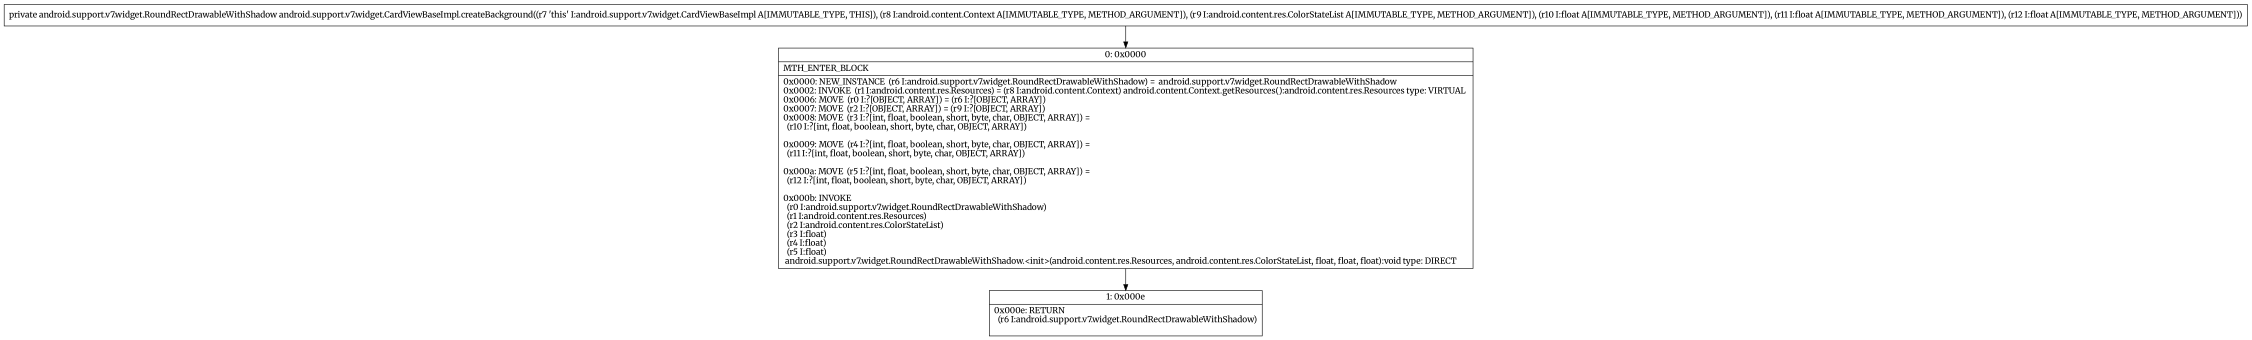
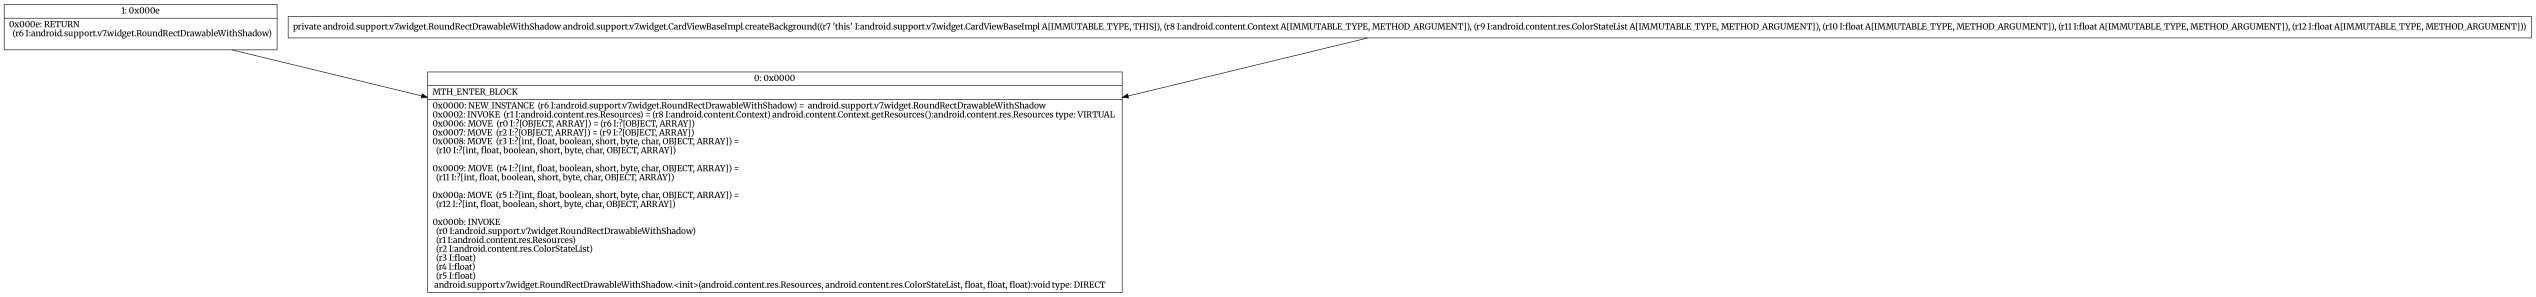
edge "0: 0x0000" -> "1: 0x000e": reversed
